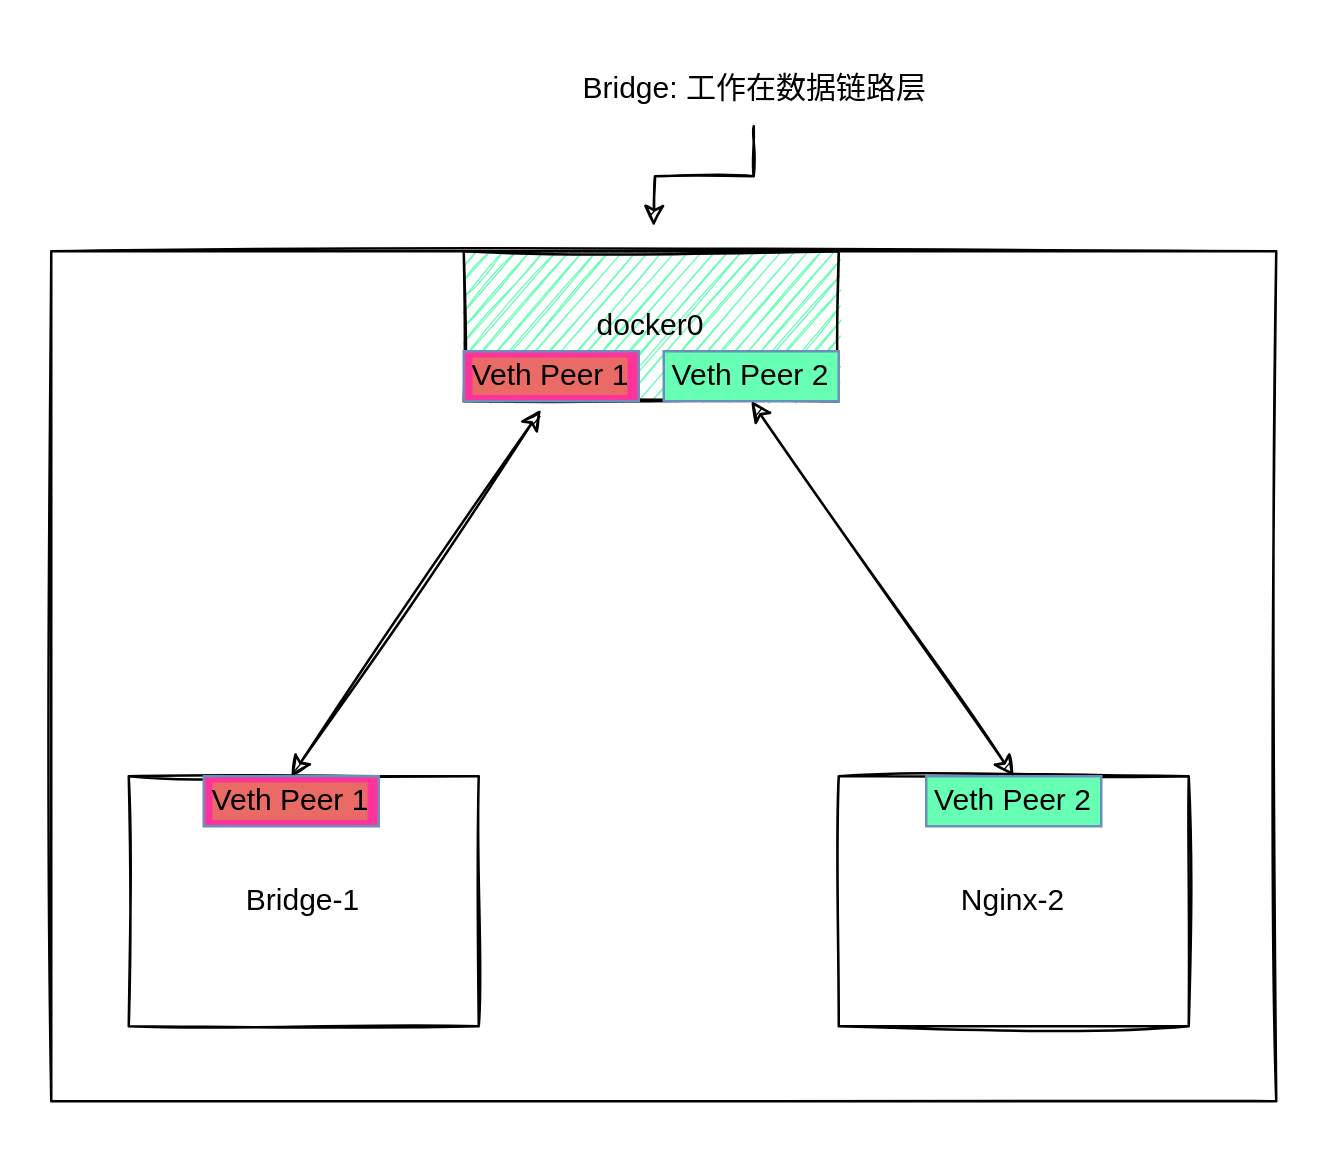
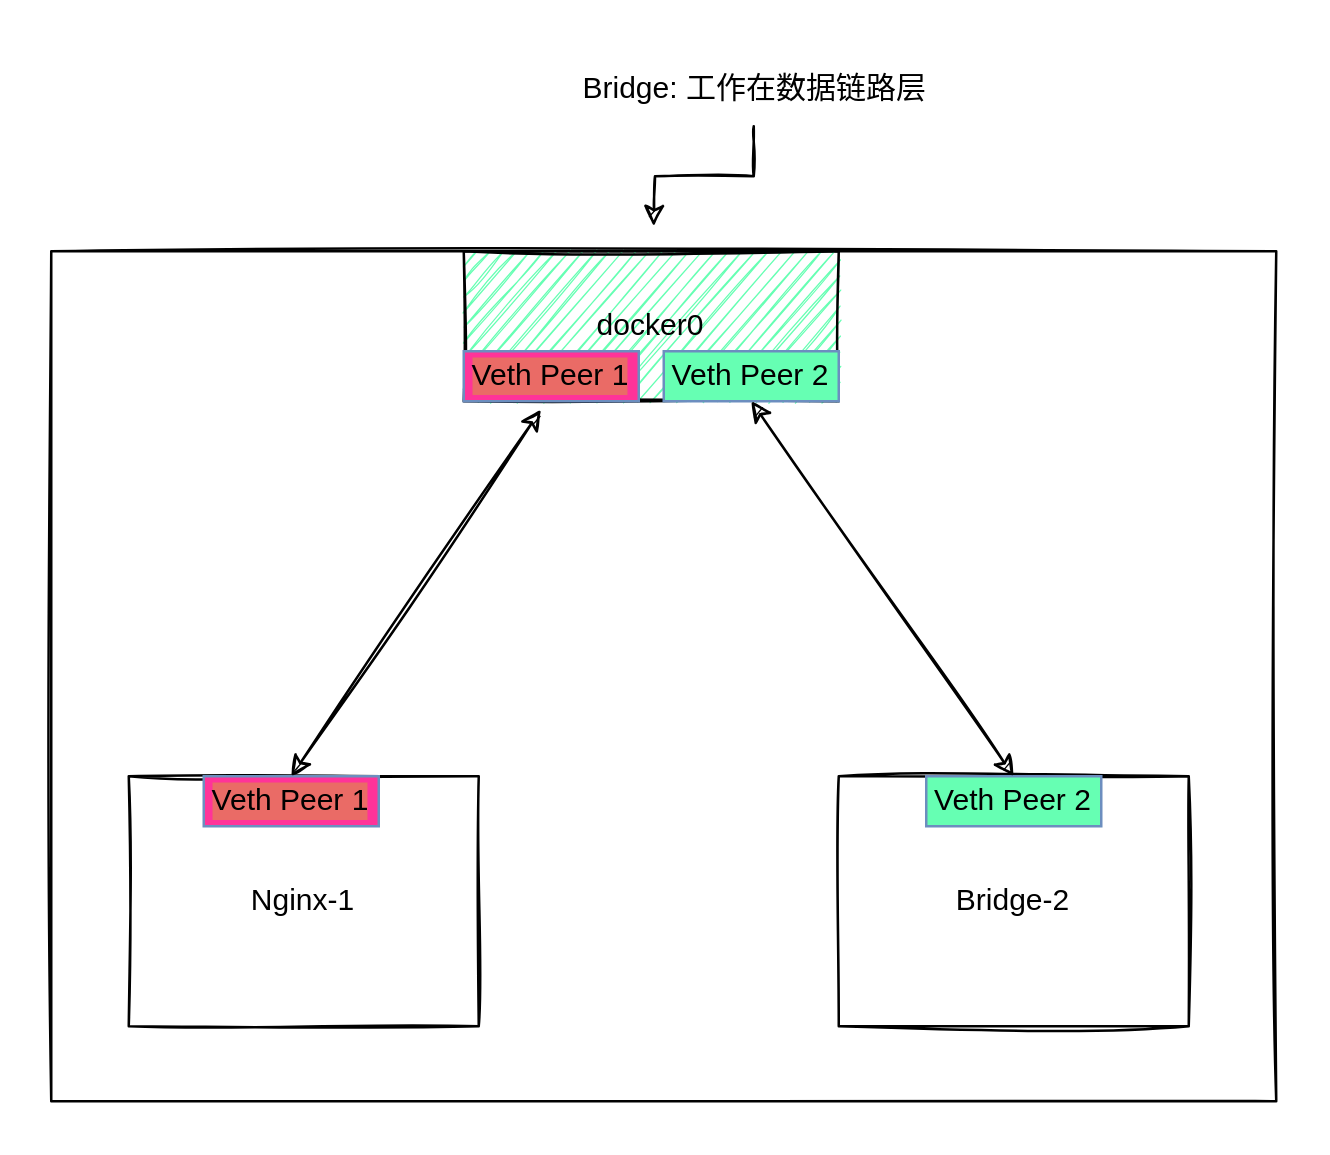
node "Bridge-1": label "Bridge-1" -> "Nginx-1"
node "Nginx-2": label "Nginx-2" -> "Bridge-2"
